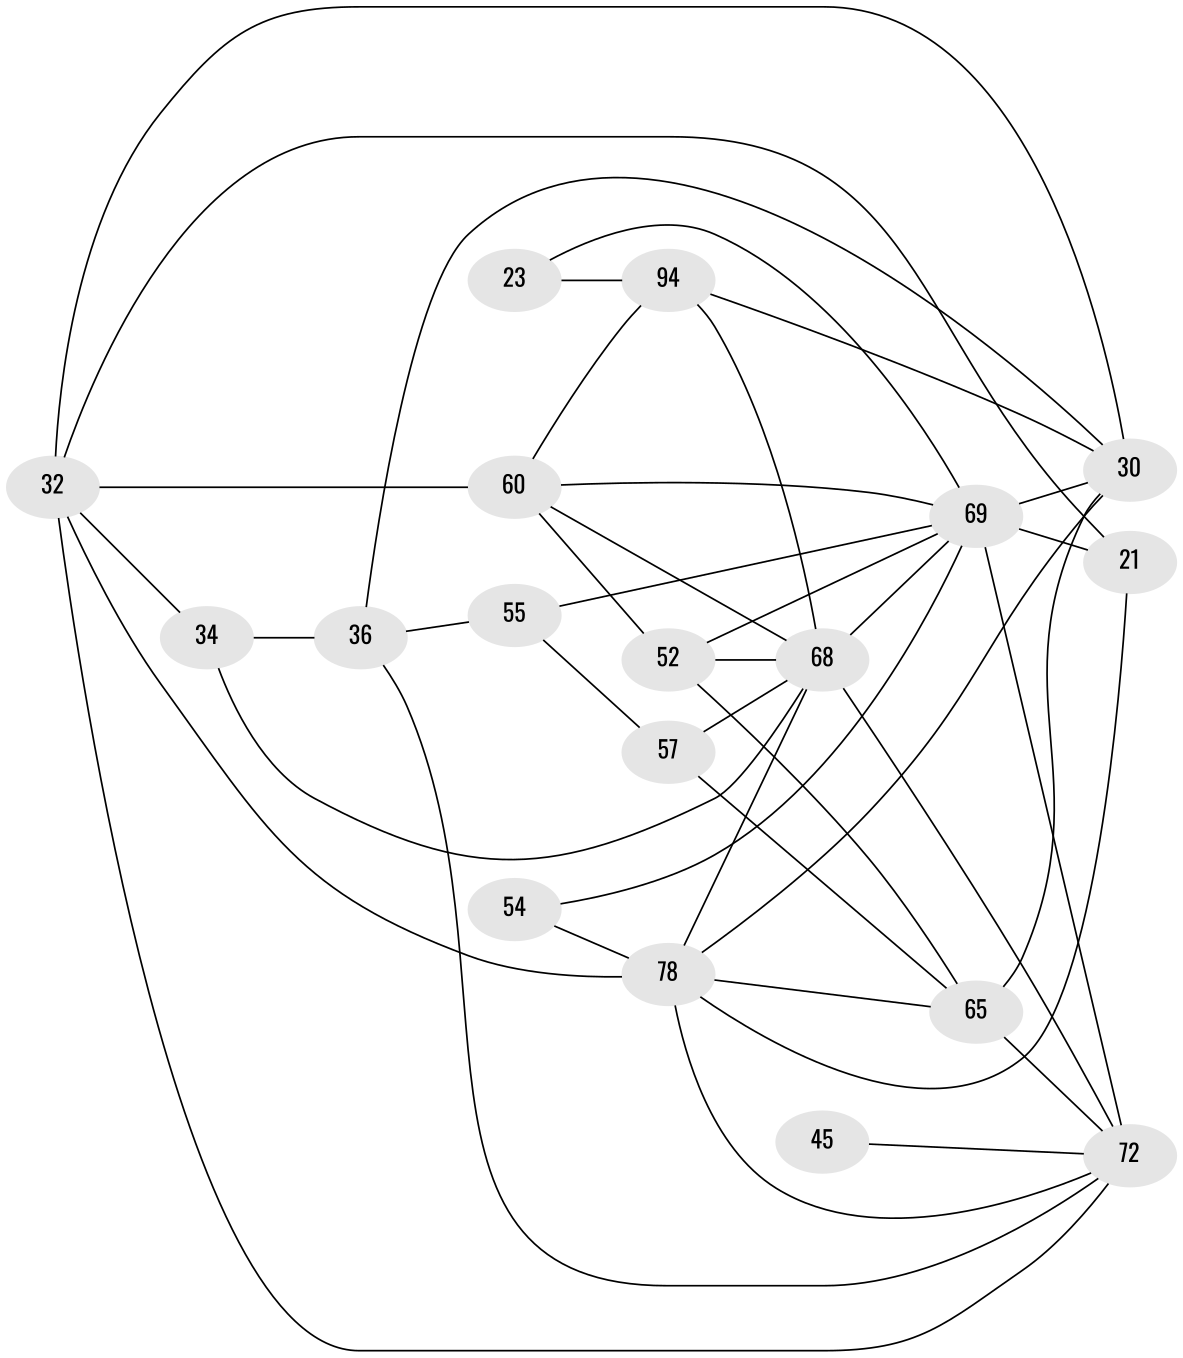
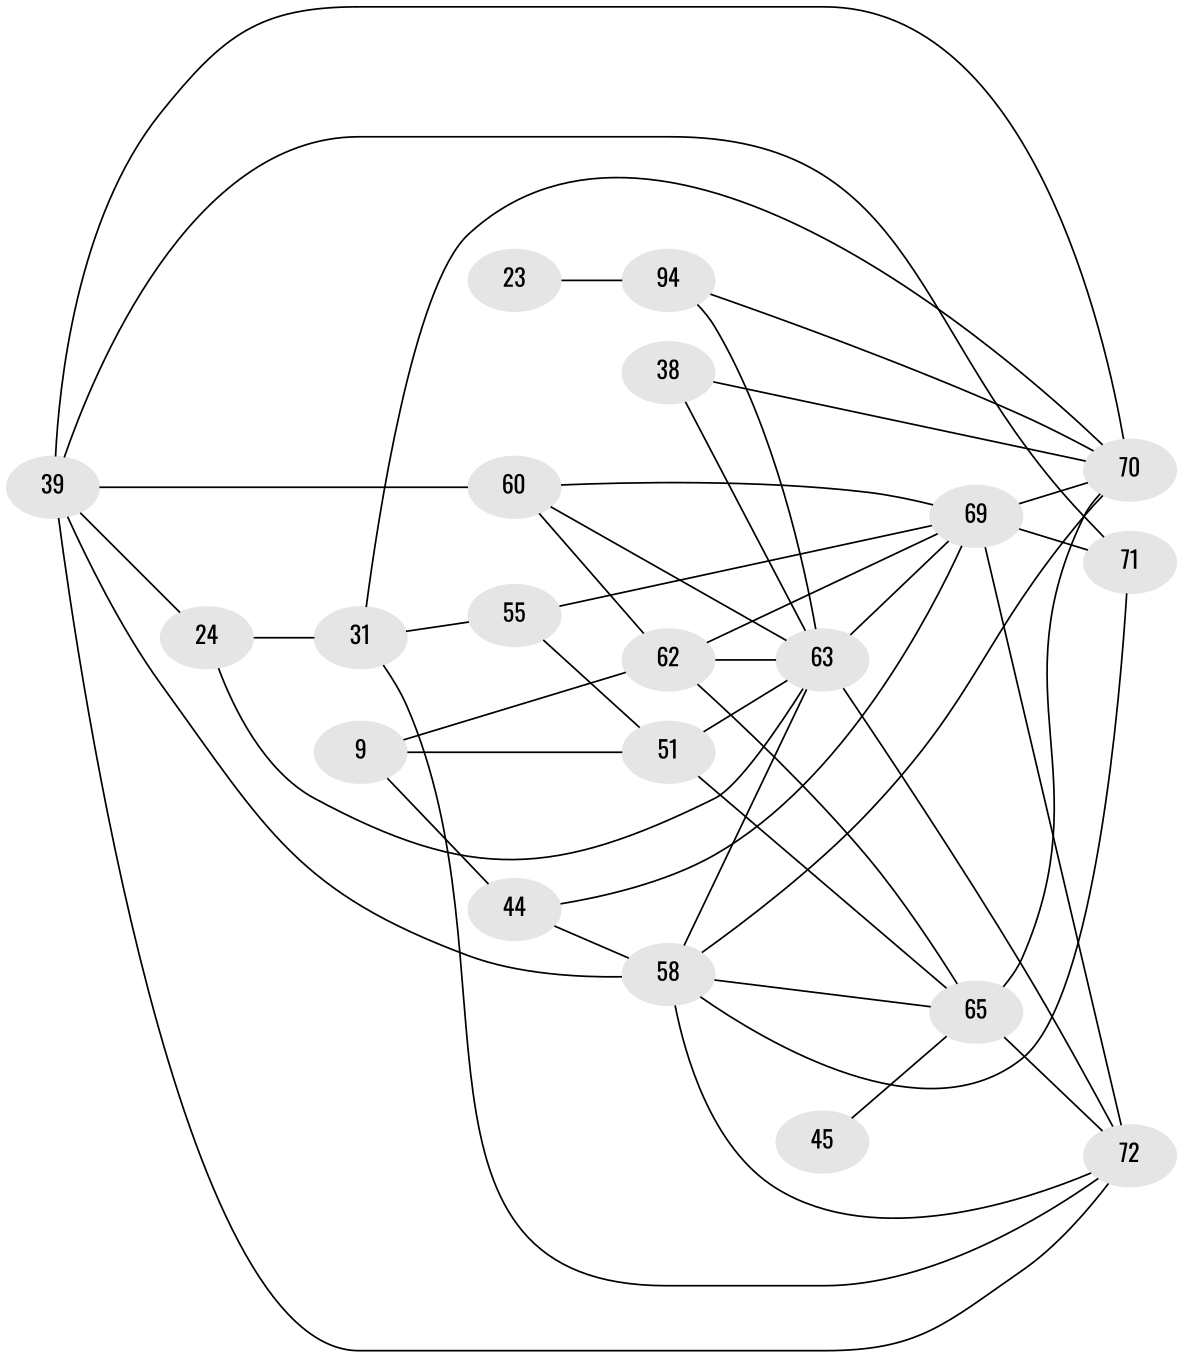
edge "23" -- "69": removed
node "38": added
edge "94" -- "60": removed
node "30": label "30" -> "70"
node "32": label "32" -> "39"
node "21": label "21" -> "71"
node "34": label "34" -> "24"
node "36": label "36" -> "31"
node "52": label "52" -> "62"
node "68": label "68" -> "63"
node "9": added
node "57": label "57" -> "51"
node "54": label "54" -> "44"
node "78": label "78" -> "58"
edge "45" -- "72": now "45" -- "65"
